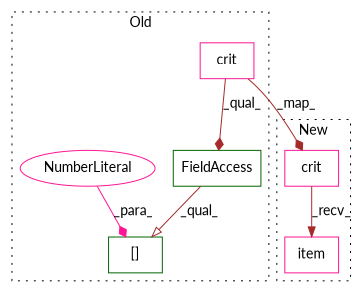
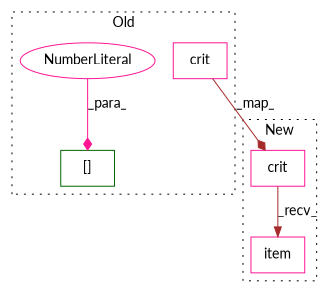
node "FieldAccess": removed
